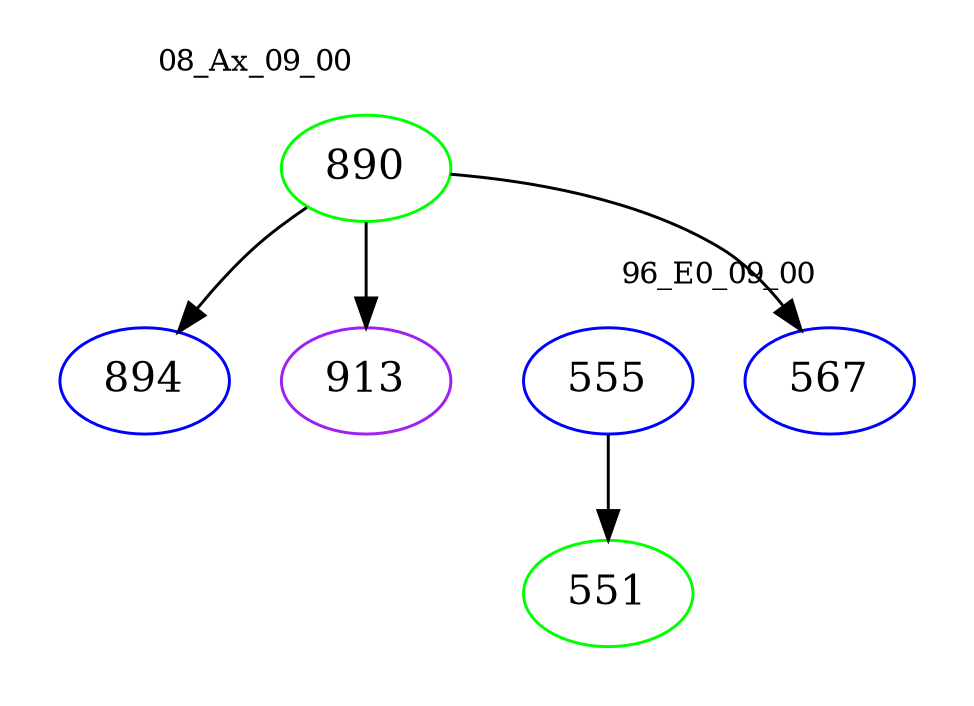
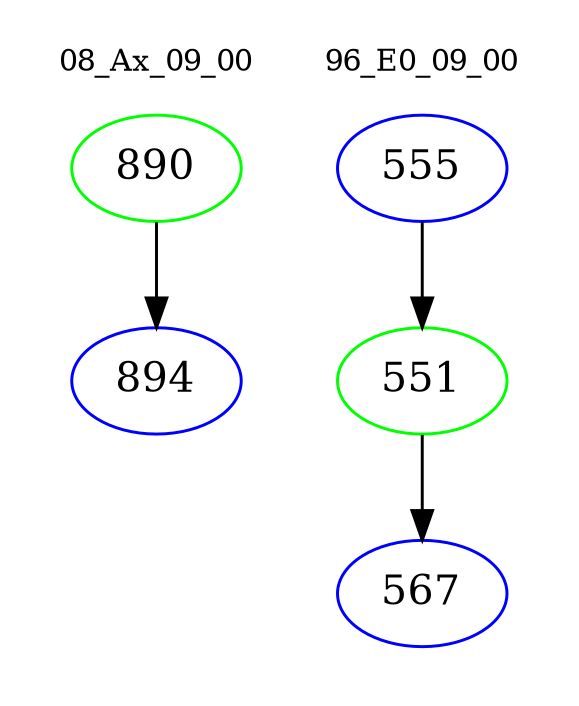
edge "890" -> "567": now "551" -> "567"
node "913": removed
